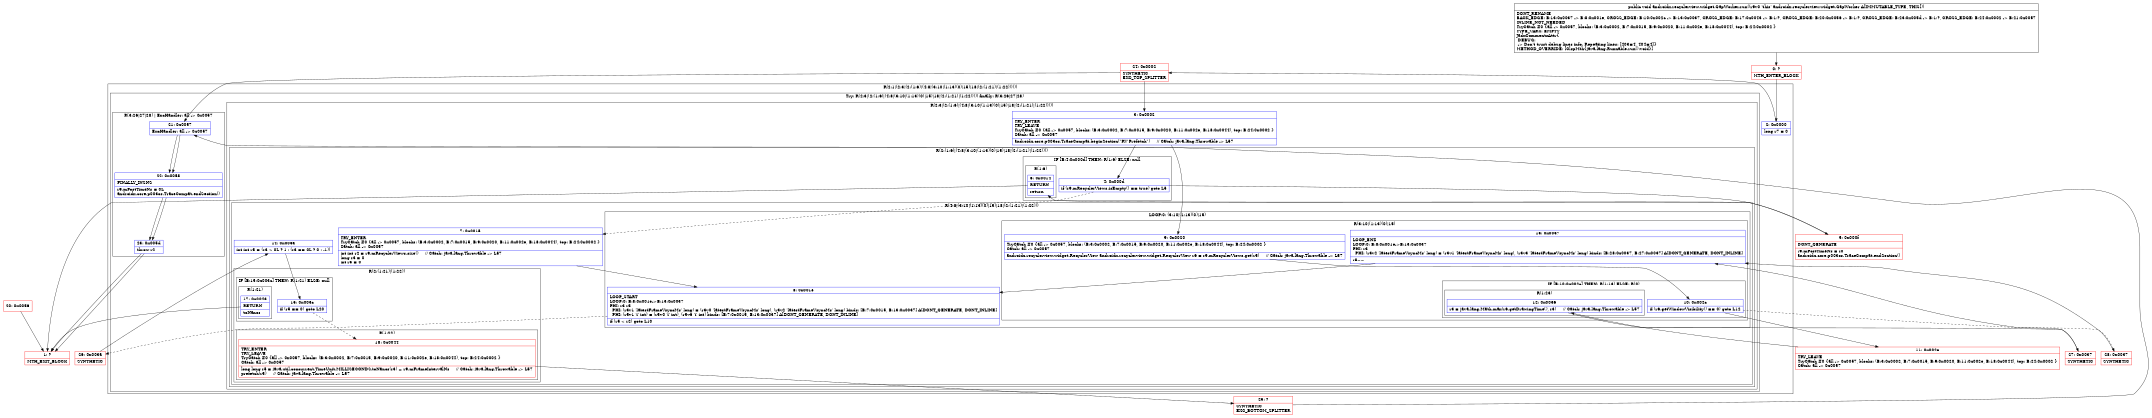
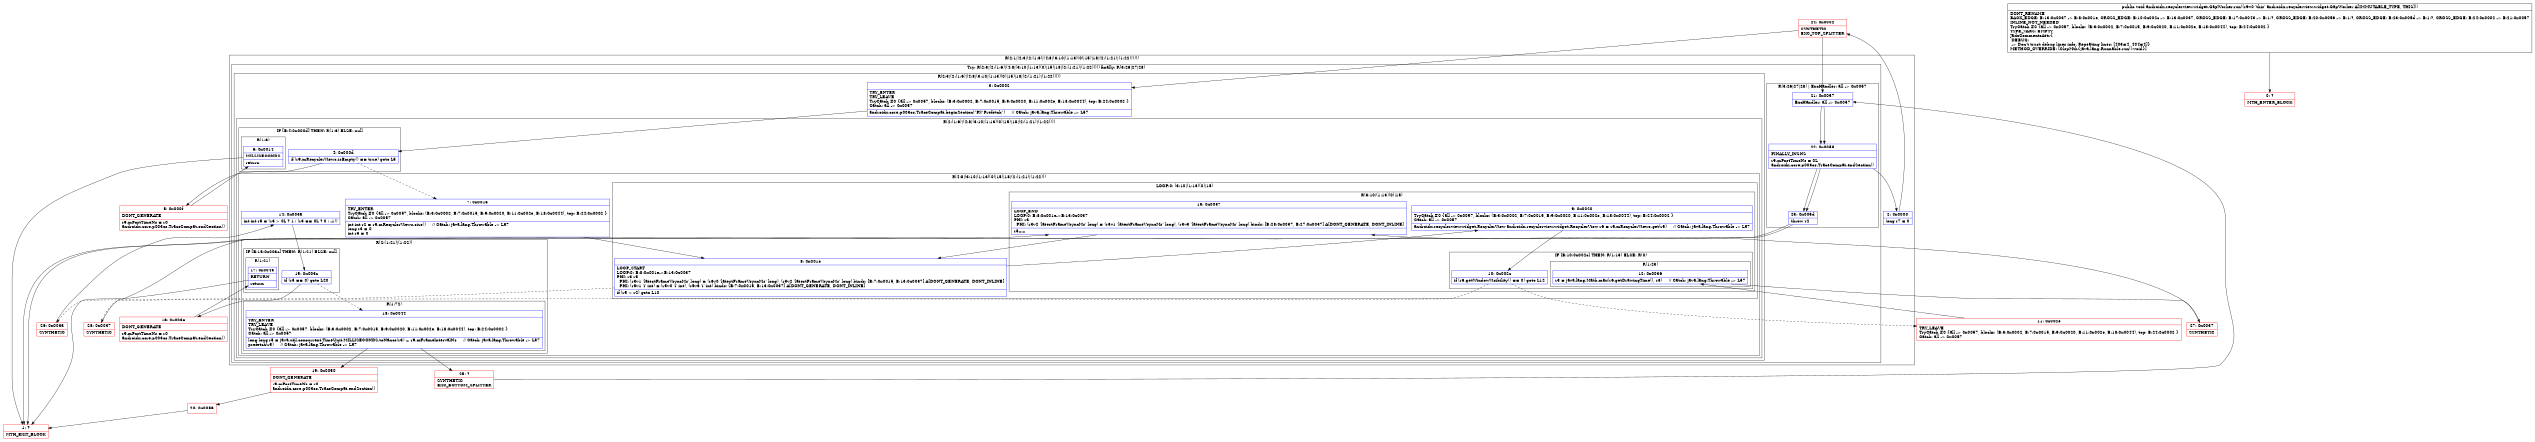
edge "0: ?" -> "2: 0x0000": now "22: 0x0058" -> "2: 0x0000"
node "6: 0x0014": text "RETURN" -> "MILLISECONDS"
edge "3: 0x0002" -> "9: 0x0020": now "8: 0x001e" -> "9: 0x0020"
node "17: 0x0043": text "toNanos" -> "return"
node "16: 0x003e": added
edge "10: 0x002c" -> "11: 0x002e": style solid -> dashed
cluster "R(1:22)": label "R(1:22)" -> "R(1:72)"
node "18: 0x0044": color red -> blue
node "19: 0x0050": added
